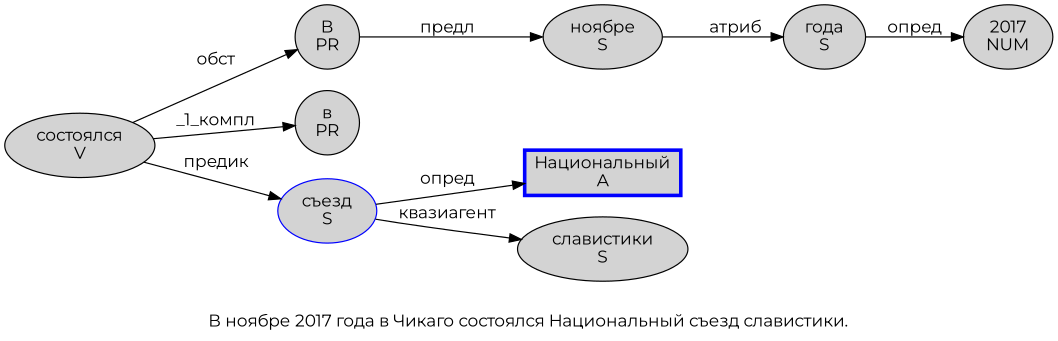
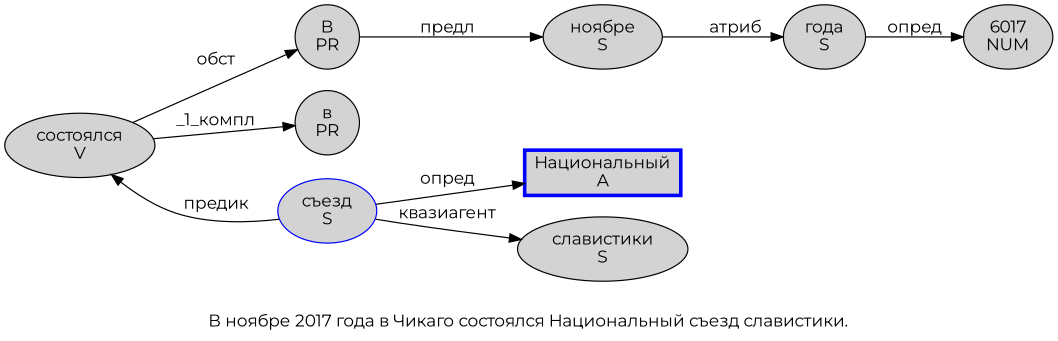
node "2017 NUM": label "2017 NUM" -> "6017 NUM"
edge "состоялся V" -> "съезд S": reversed
